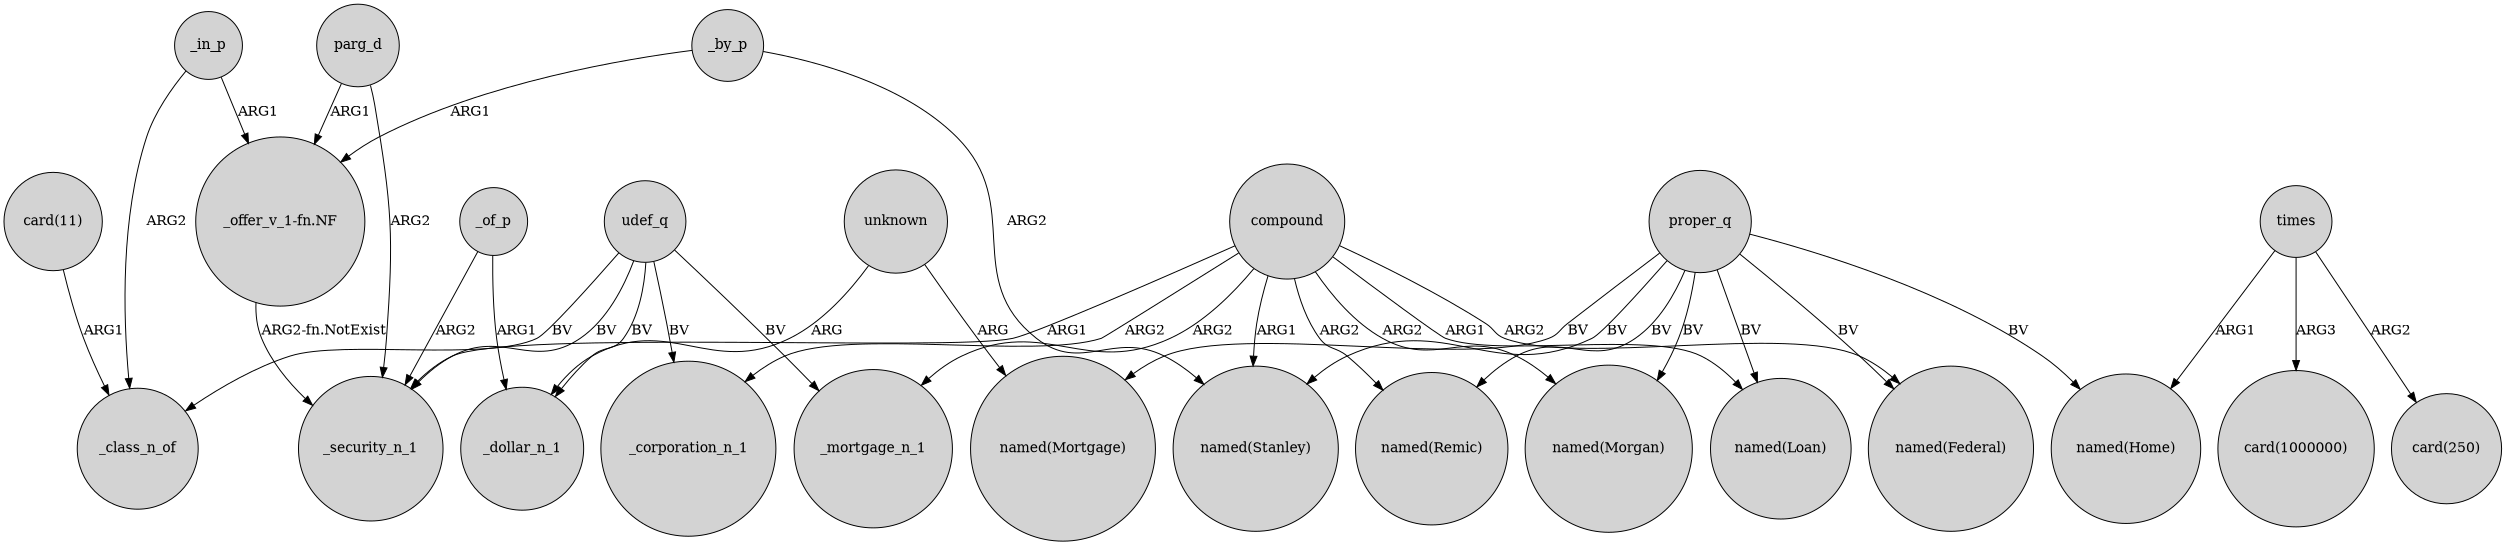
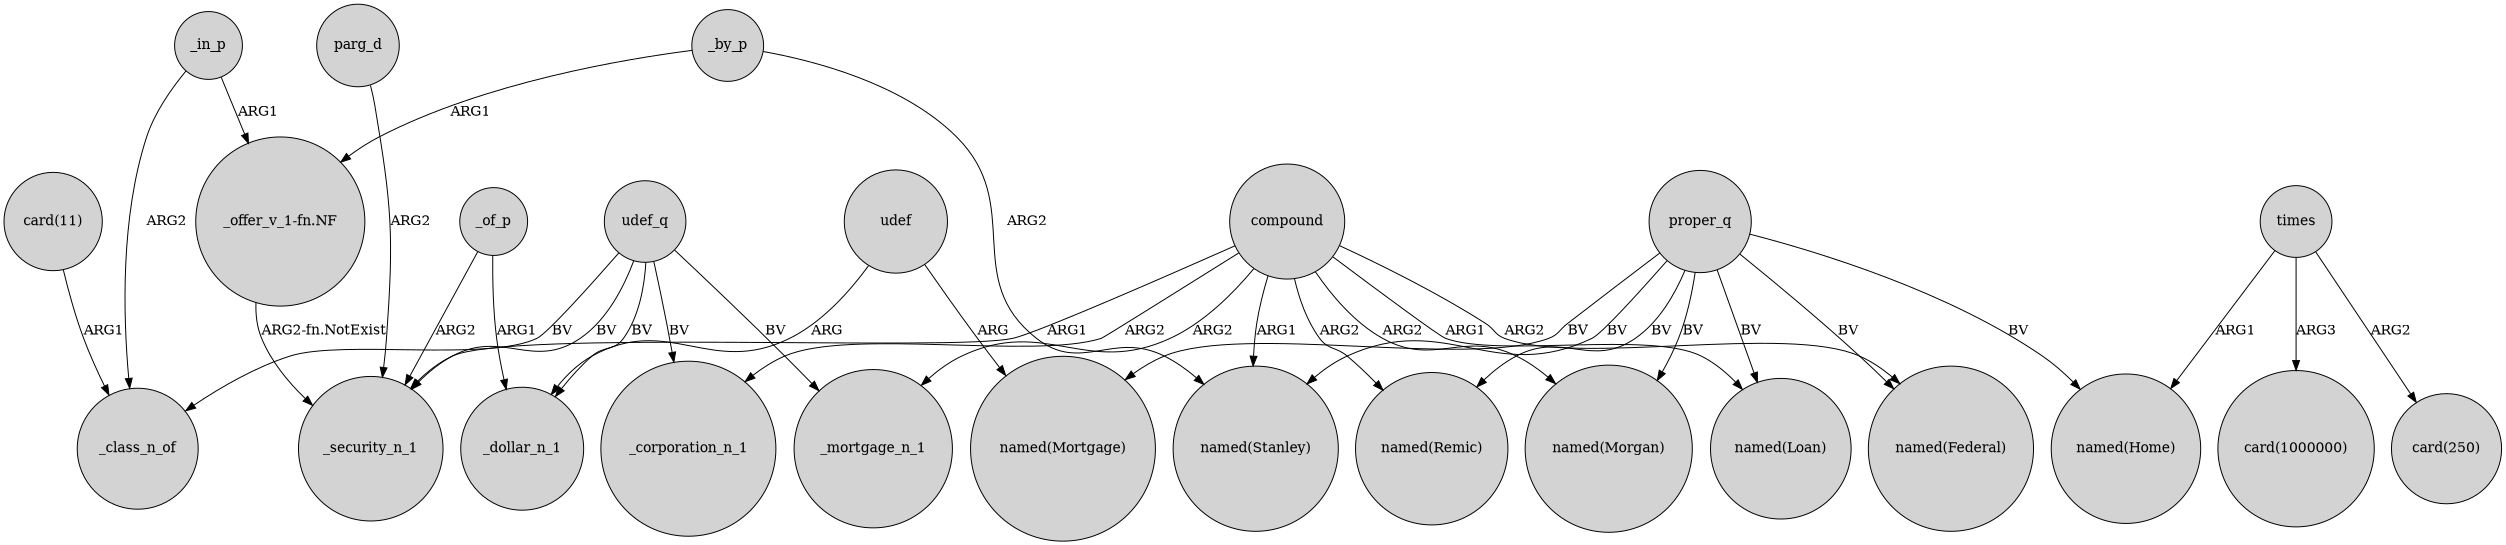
edge "parg_d" -> "_offer_v_1-fn.NF": removed, label "ARG1"
node "unknown": label "unknown" -> "udef"
